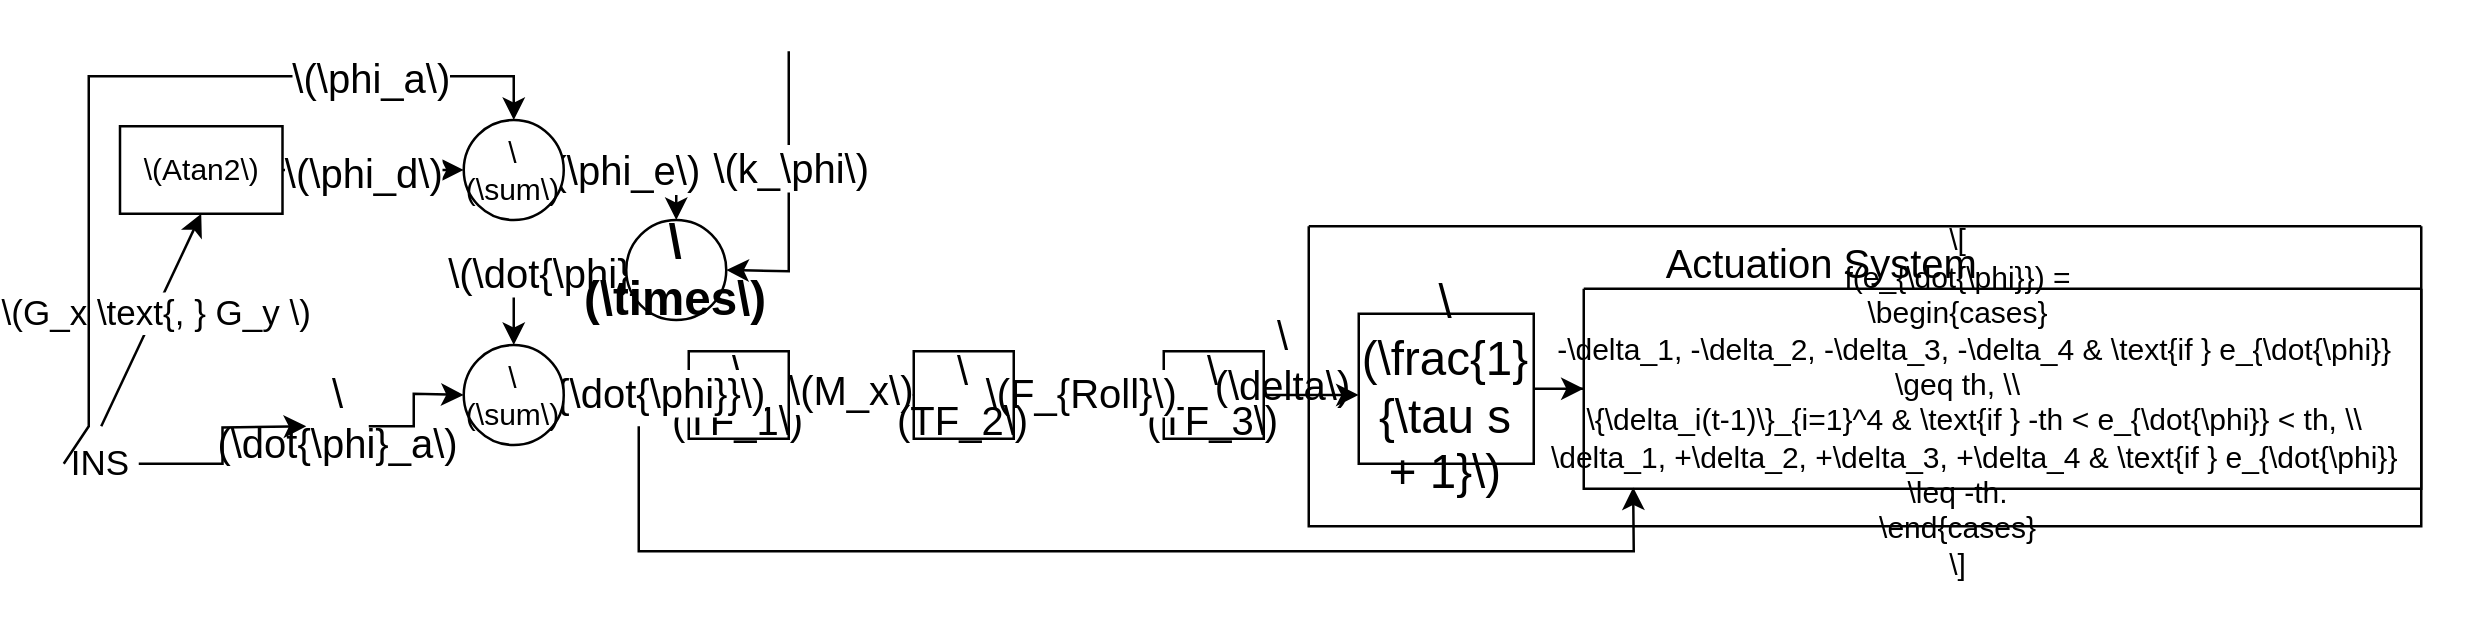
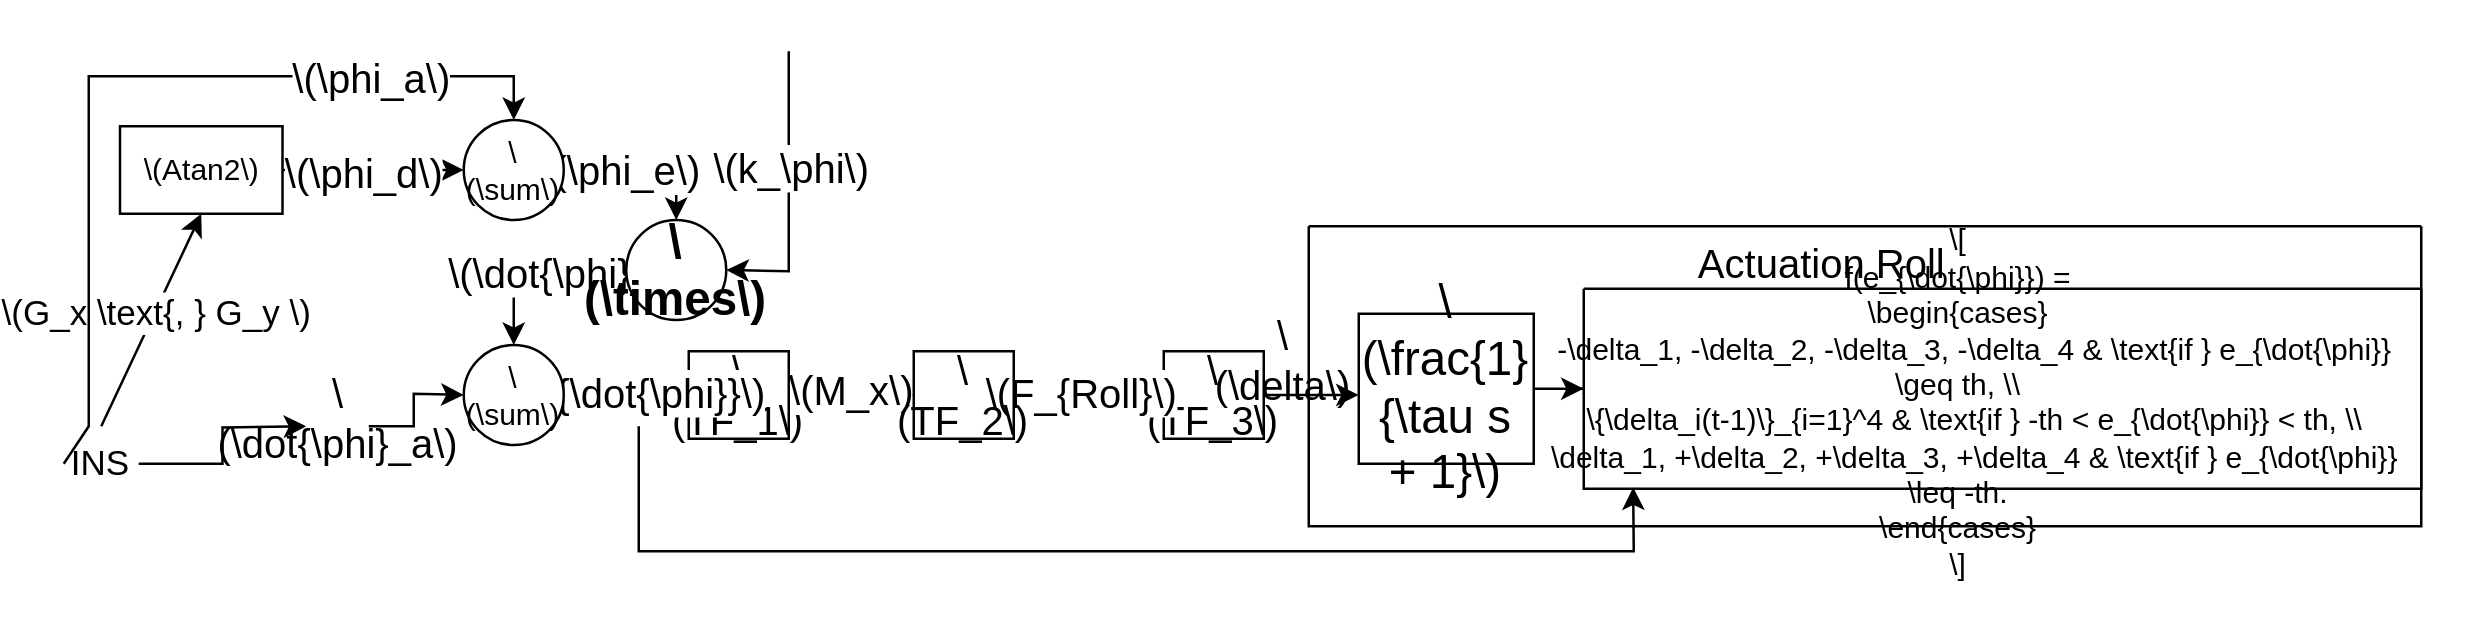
node "Actuation System": label "Actuation System" -> "Actuation Roll"
